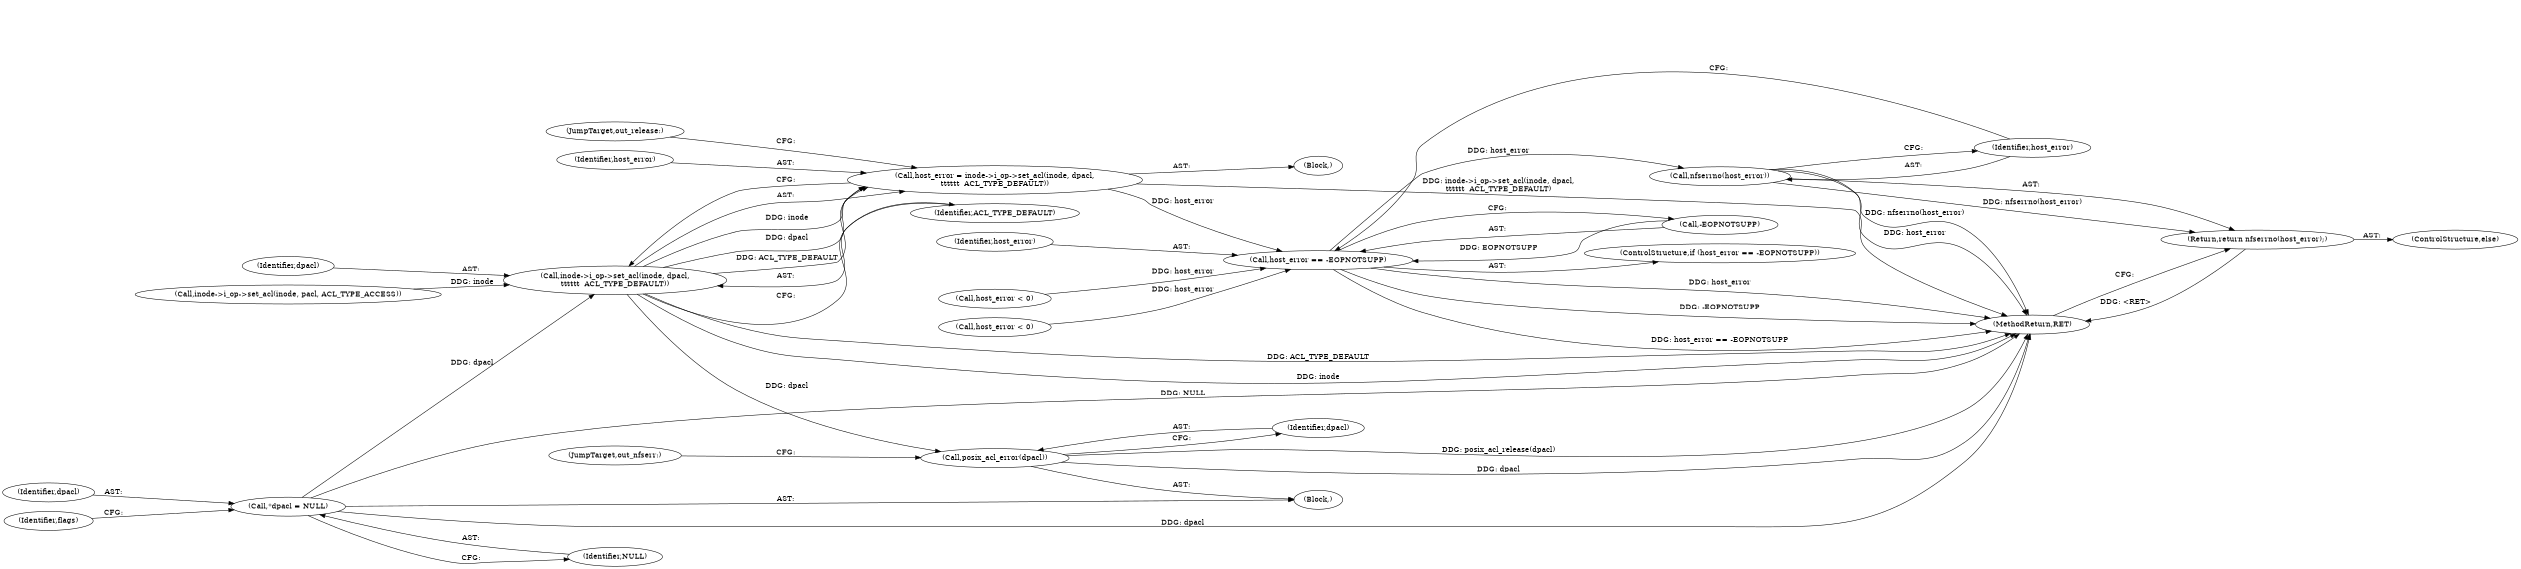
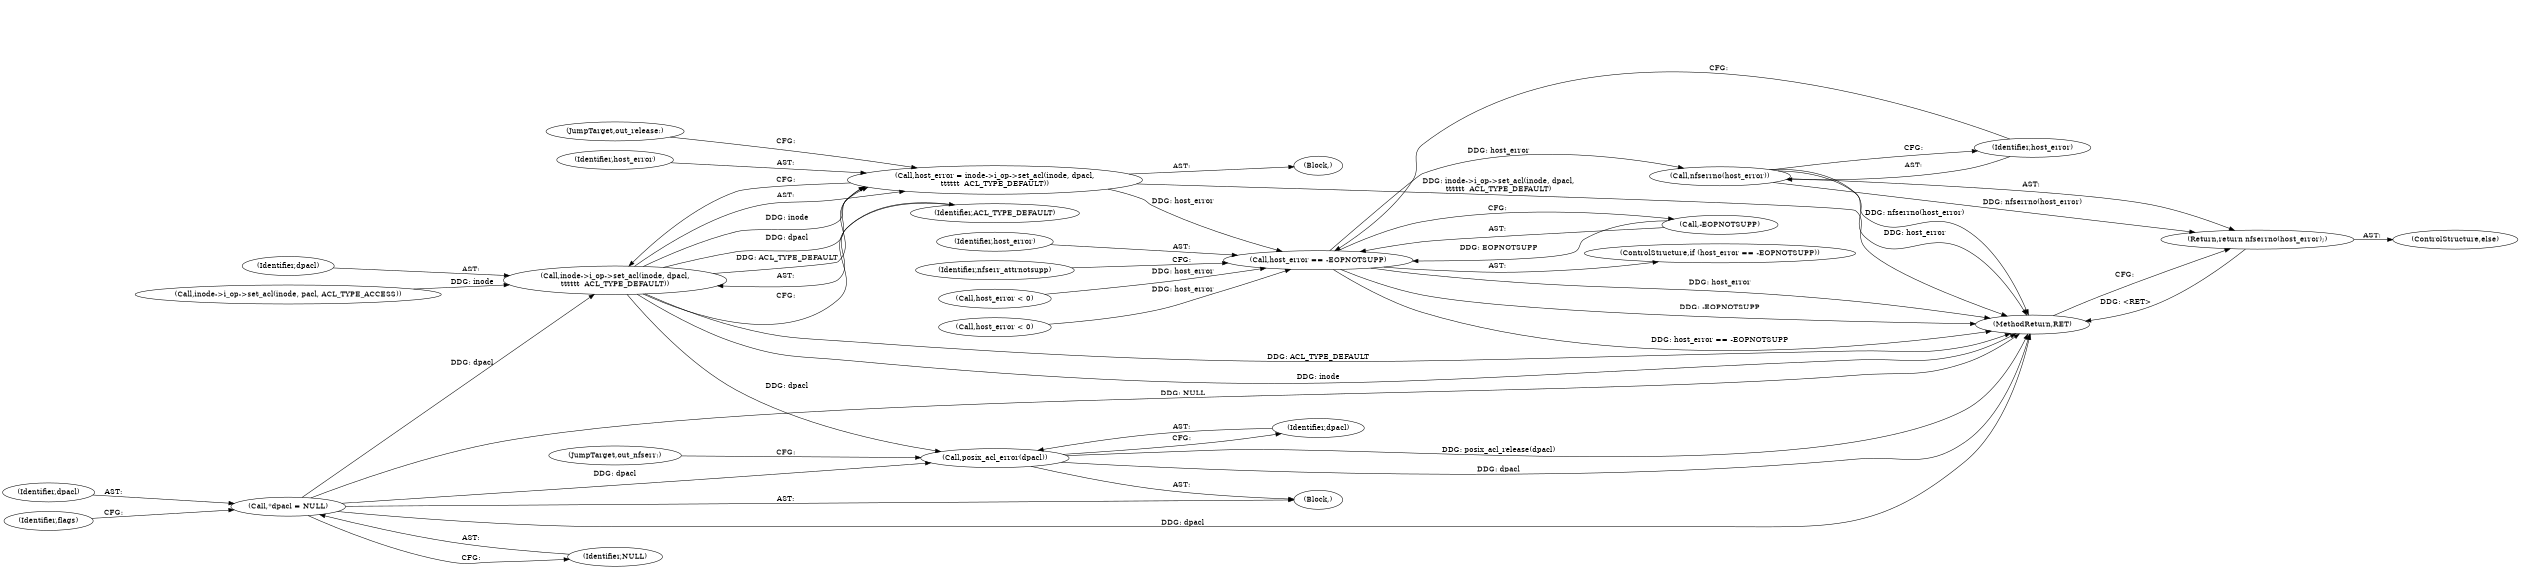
node "(Identifier,nfserr_attrnotsupp)": added
edge "(Call,*dpacl = NULL)" -> "(Call,posix_acl_error(dpacl))": added, label "DDG: dpacl"
